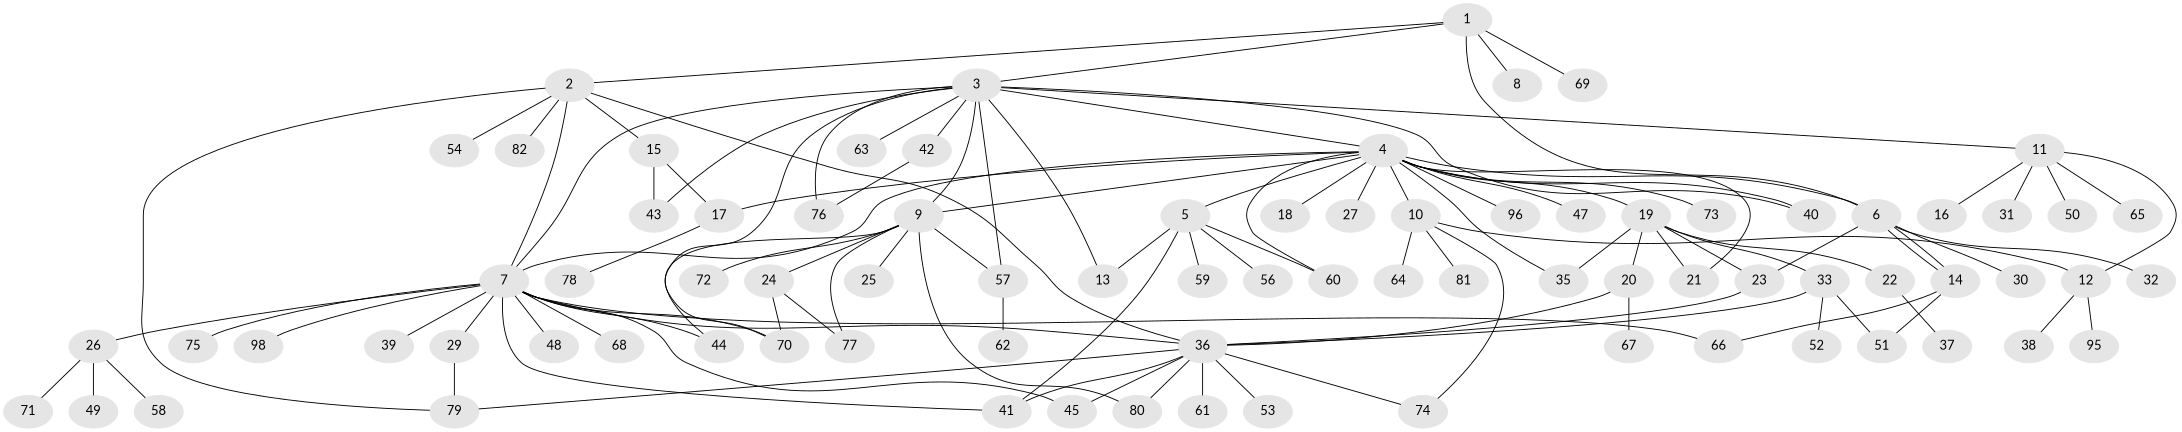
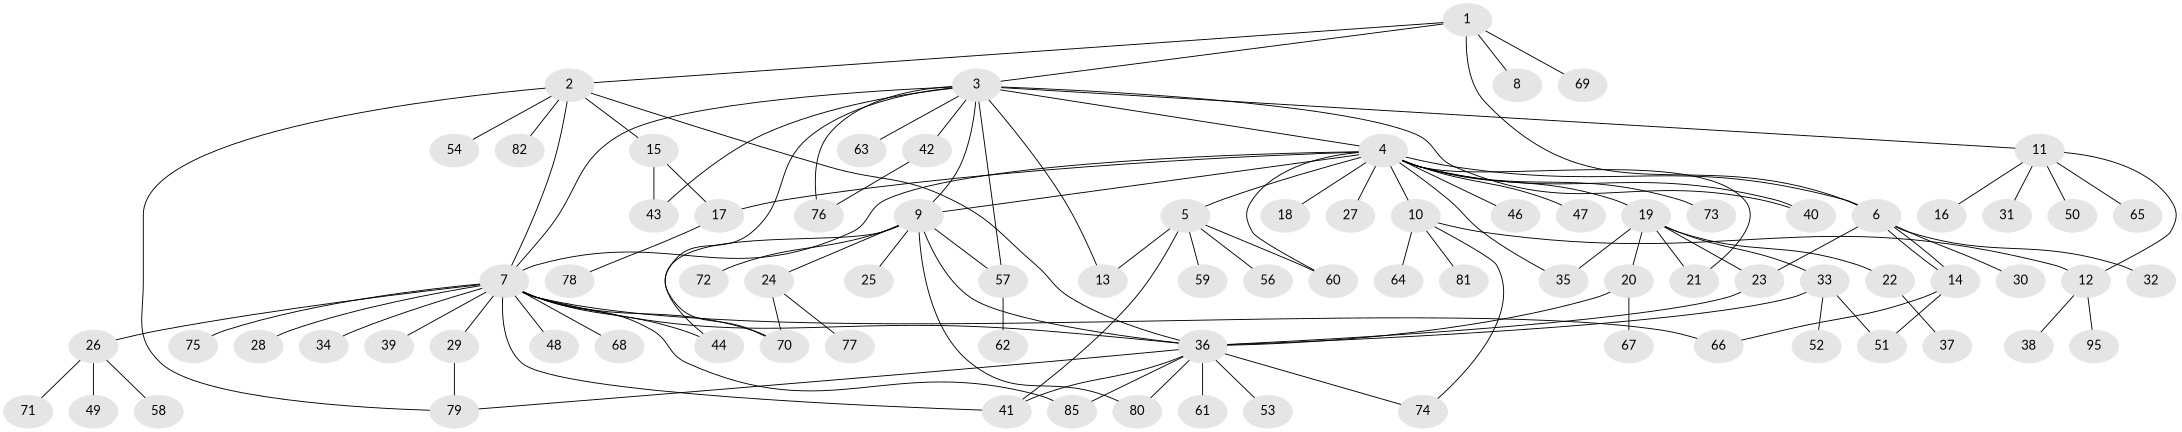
node "96": label "96" -> "46"
edge "9" -- "77": now "9" -- "36"
node "98": label "98" -> "28"
node "34": added
node "45": label "45" -> "85"
